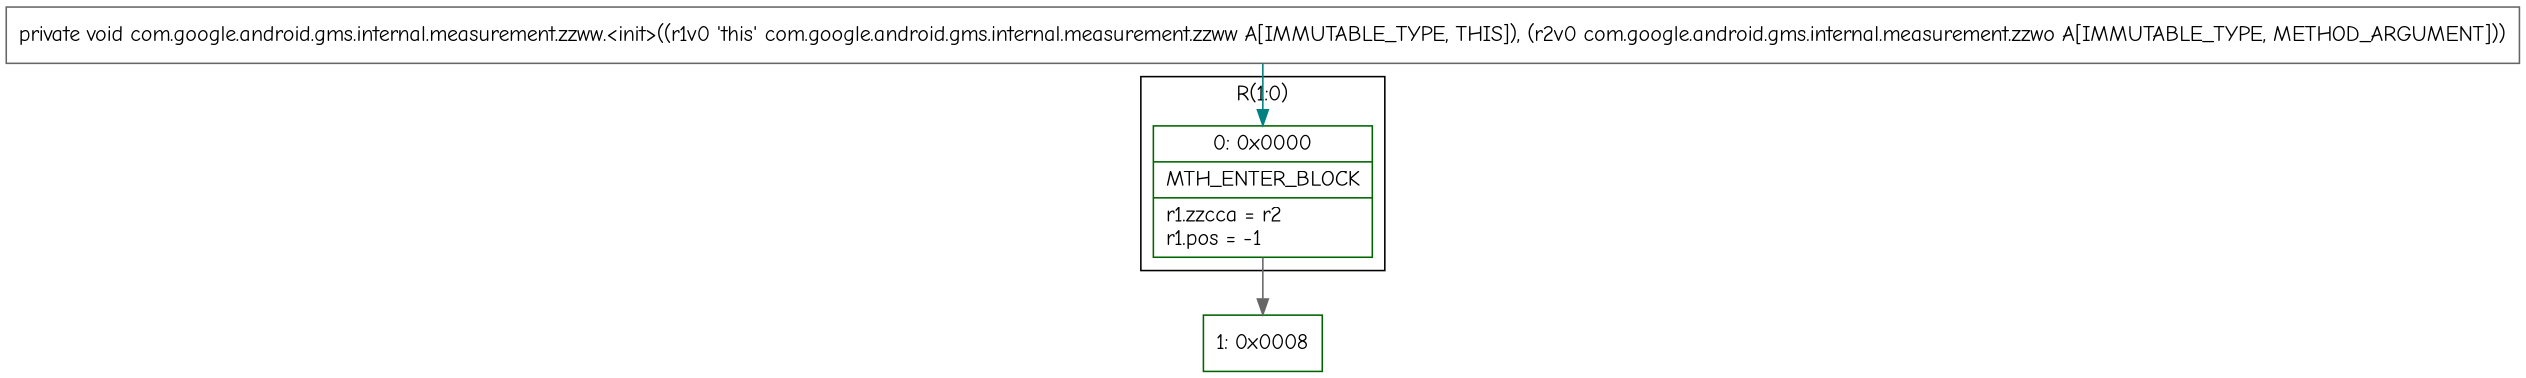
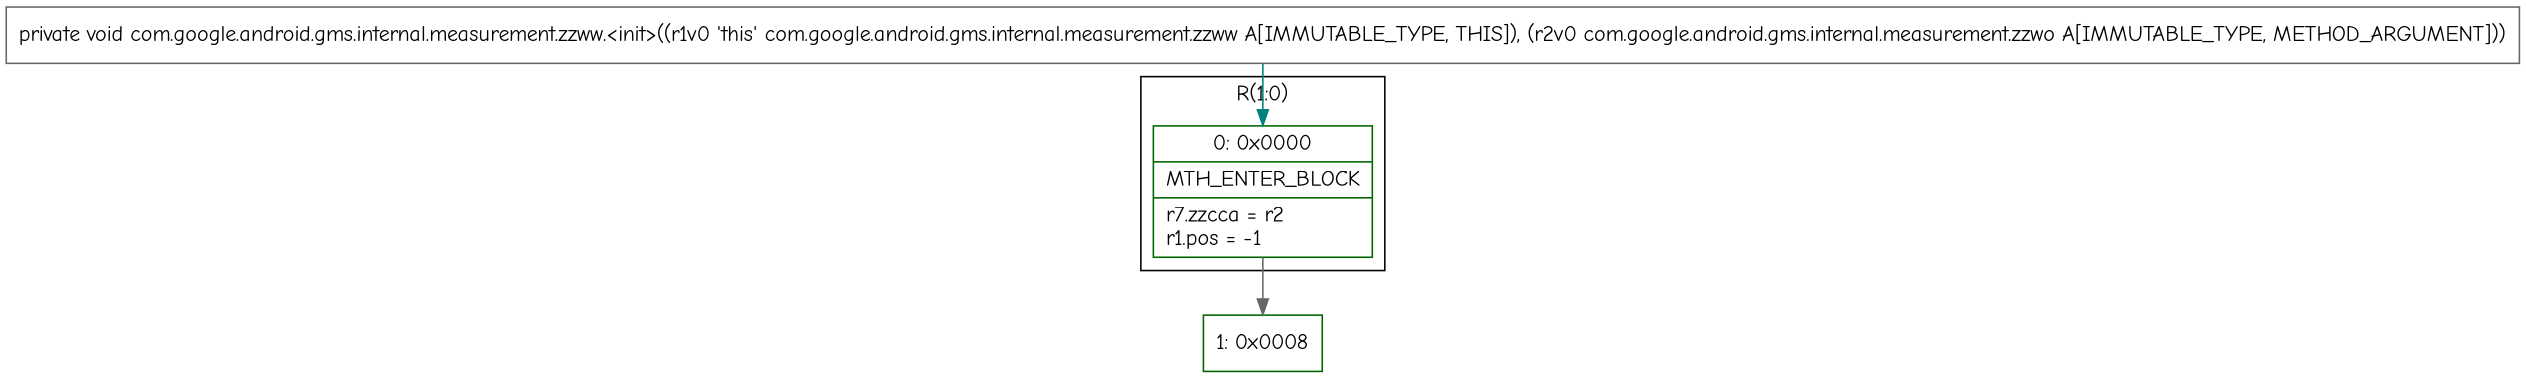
node "0: 0x0000": text "r1.zzcca = r2" -> "r7.zzcca = r2"
